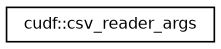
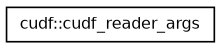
node "cudf::csv_reader_args": label "cudf::csv_reader_args" -> "cudf::cudf_reader_args"
